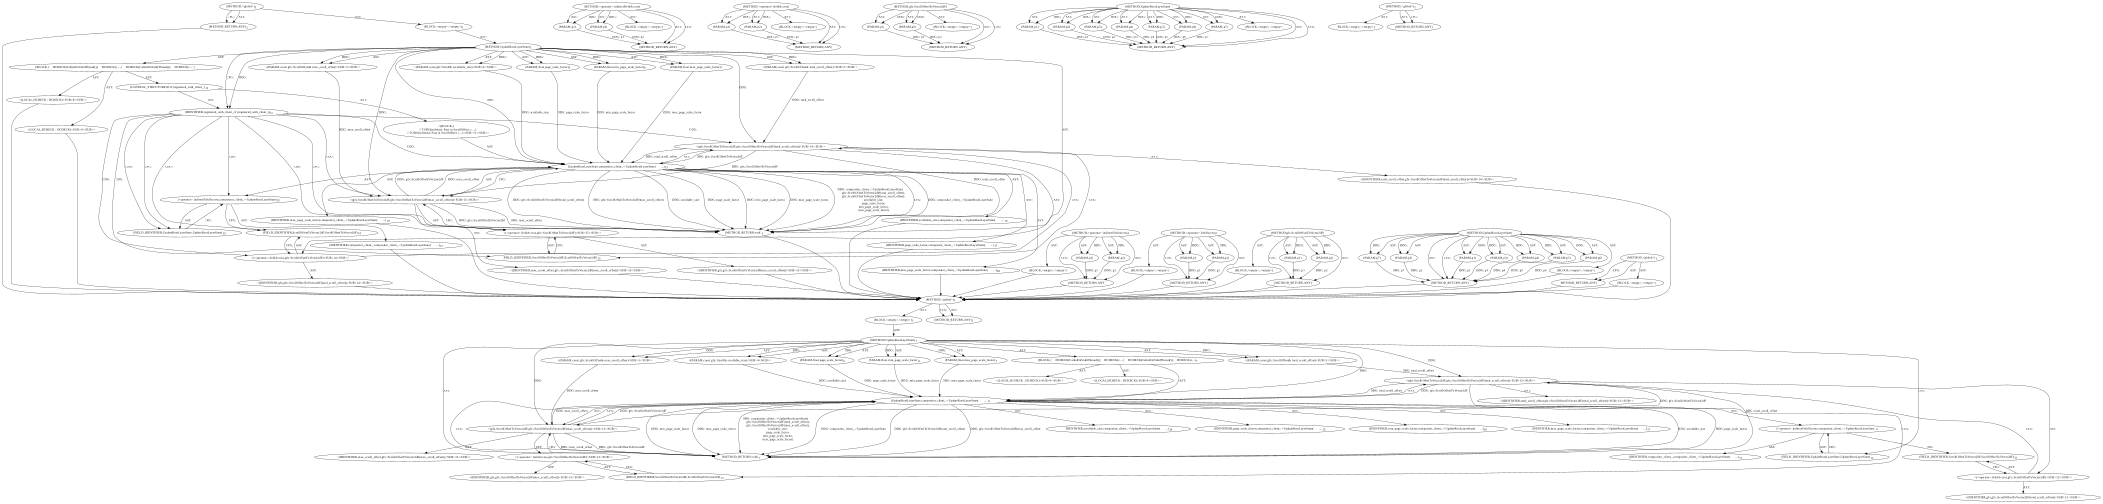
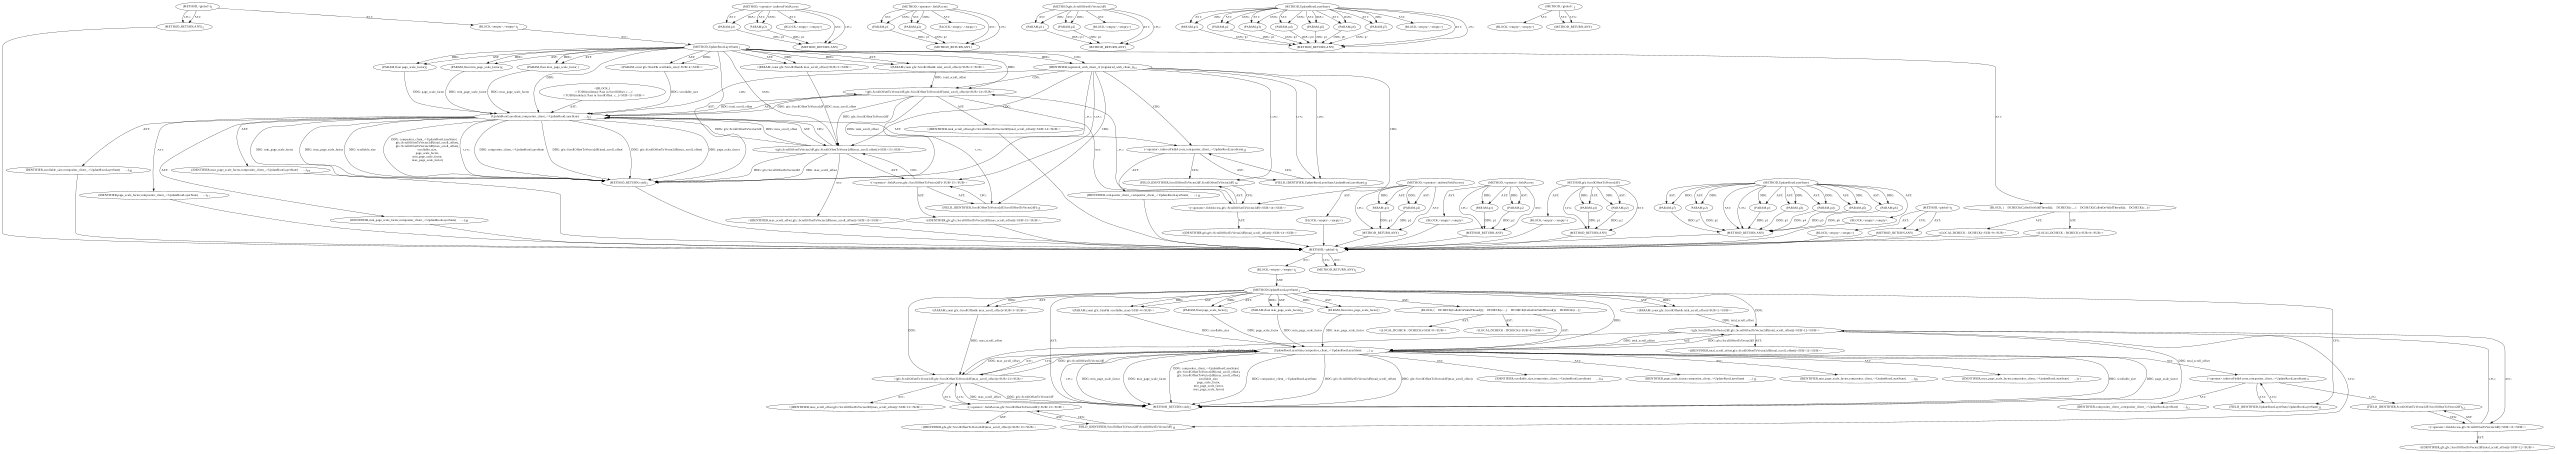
node "(CONTROL_STRUCTURE,IF,if (registered_with_client_))": removed
